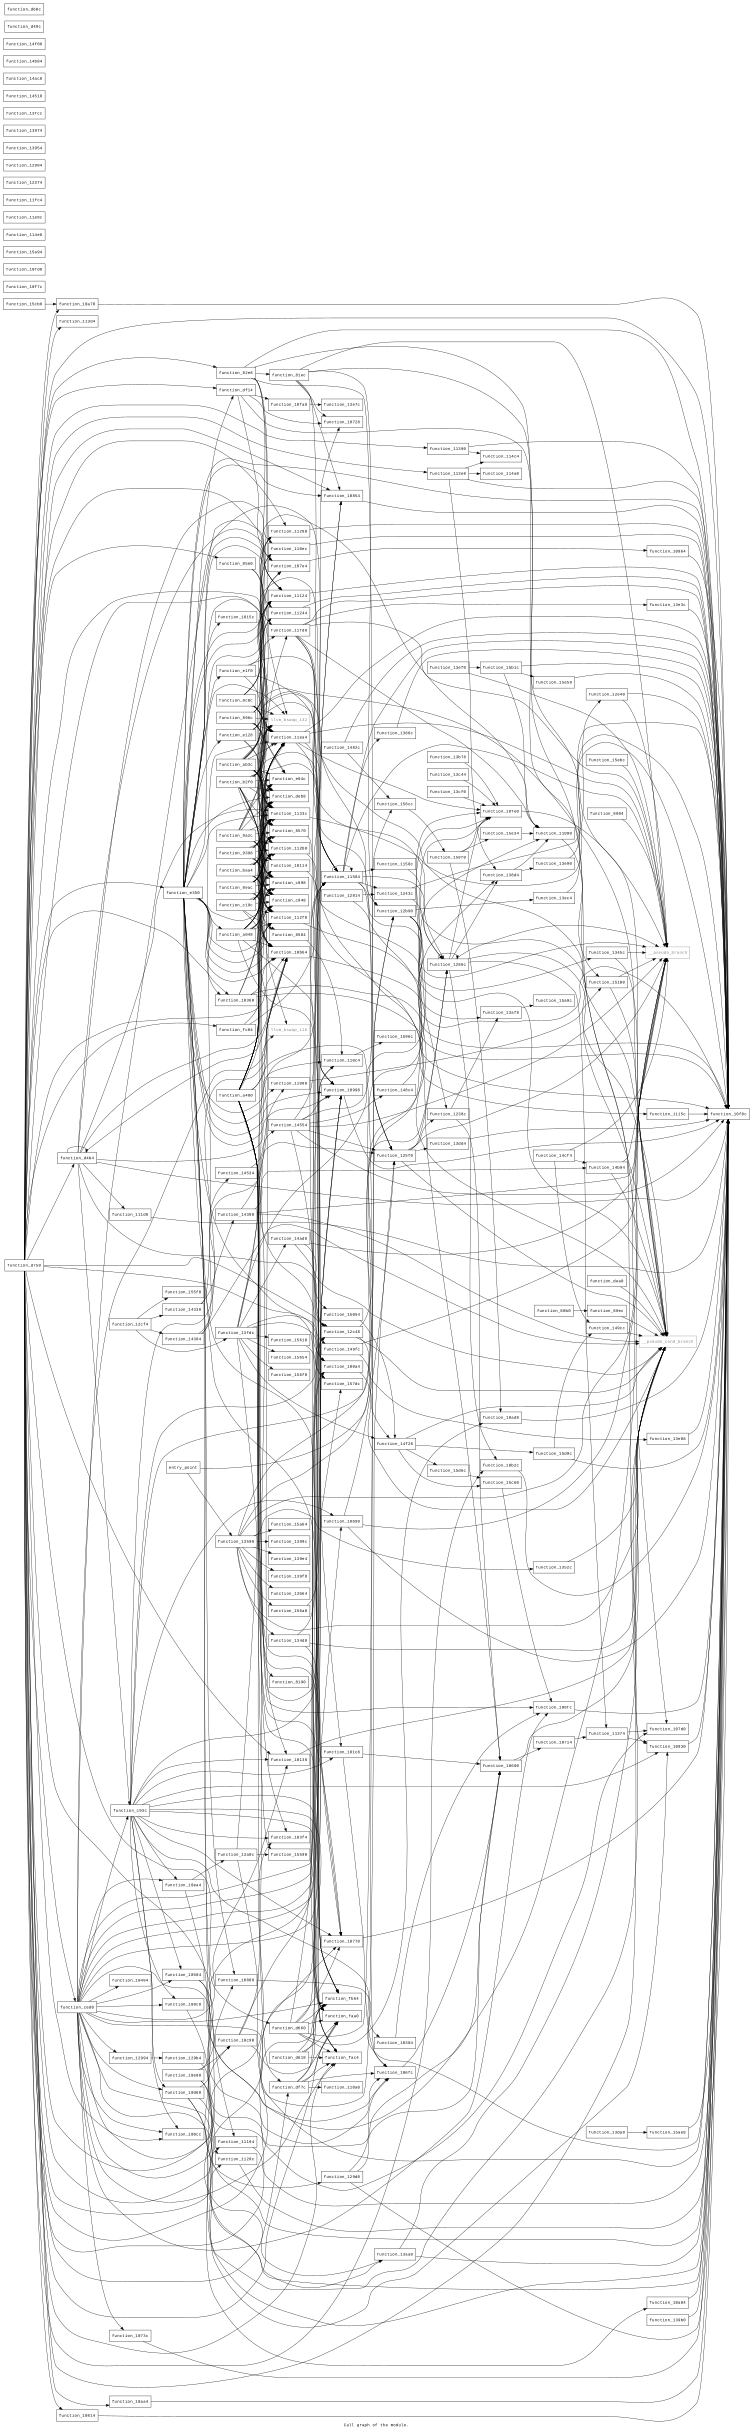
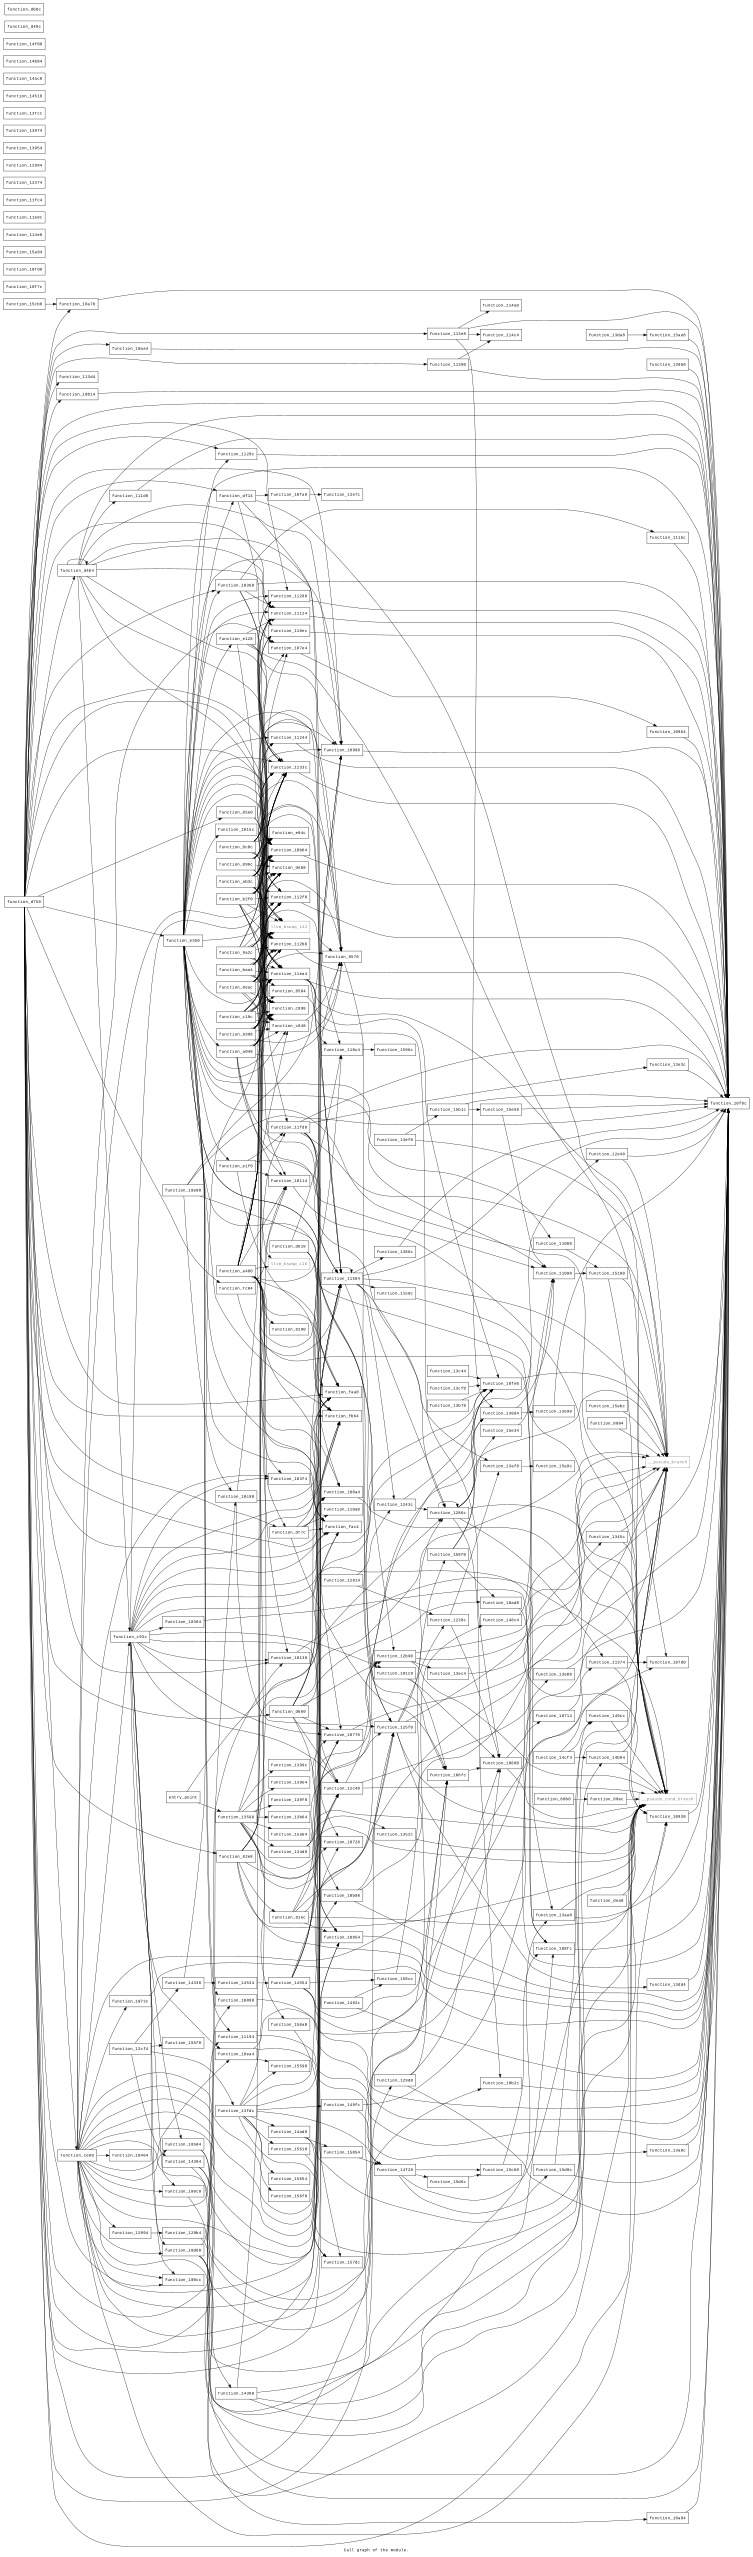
edge "function_15b1c" -> "function_11090": now "function_15e58" -> "function_11090"
edge "function_8eac" -> "function_8570": now "function_c848" -> "function_8570"
edge "function_13a0c" -> "function_11080": removed
edge "function_13a0c" -> "function_15590": now "function_10ea4" -> "function_15590"
